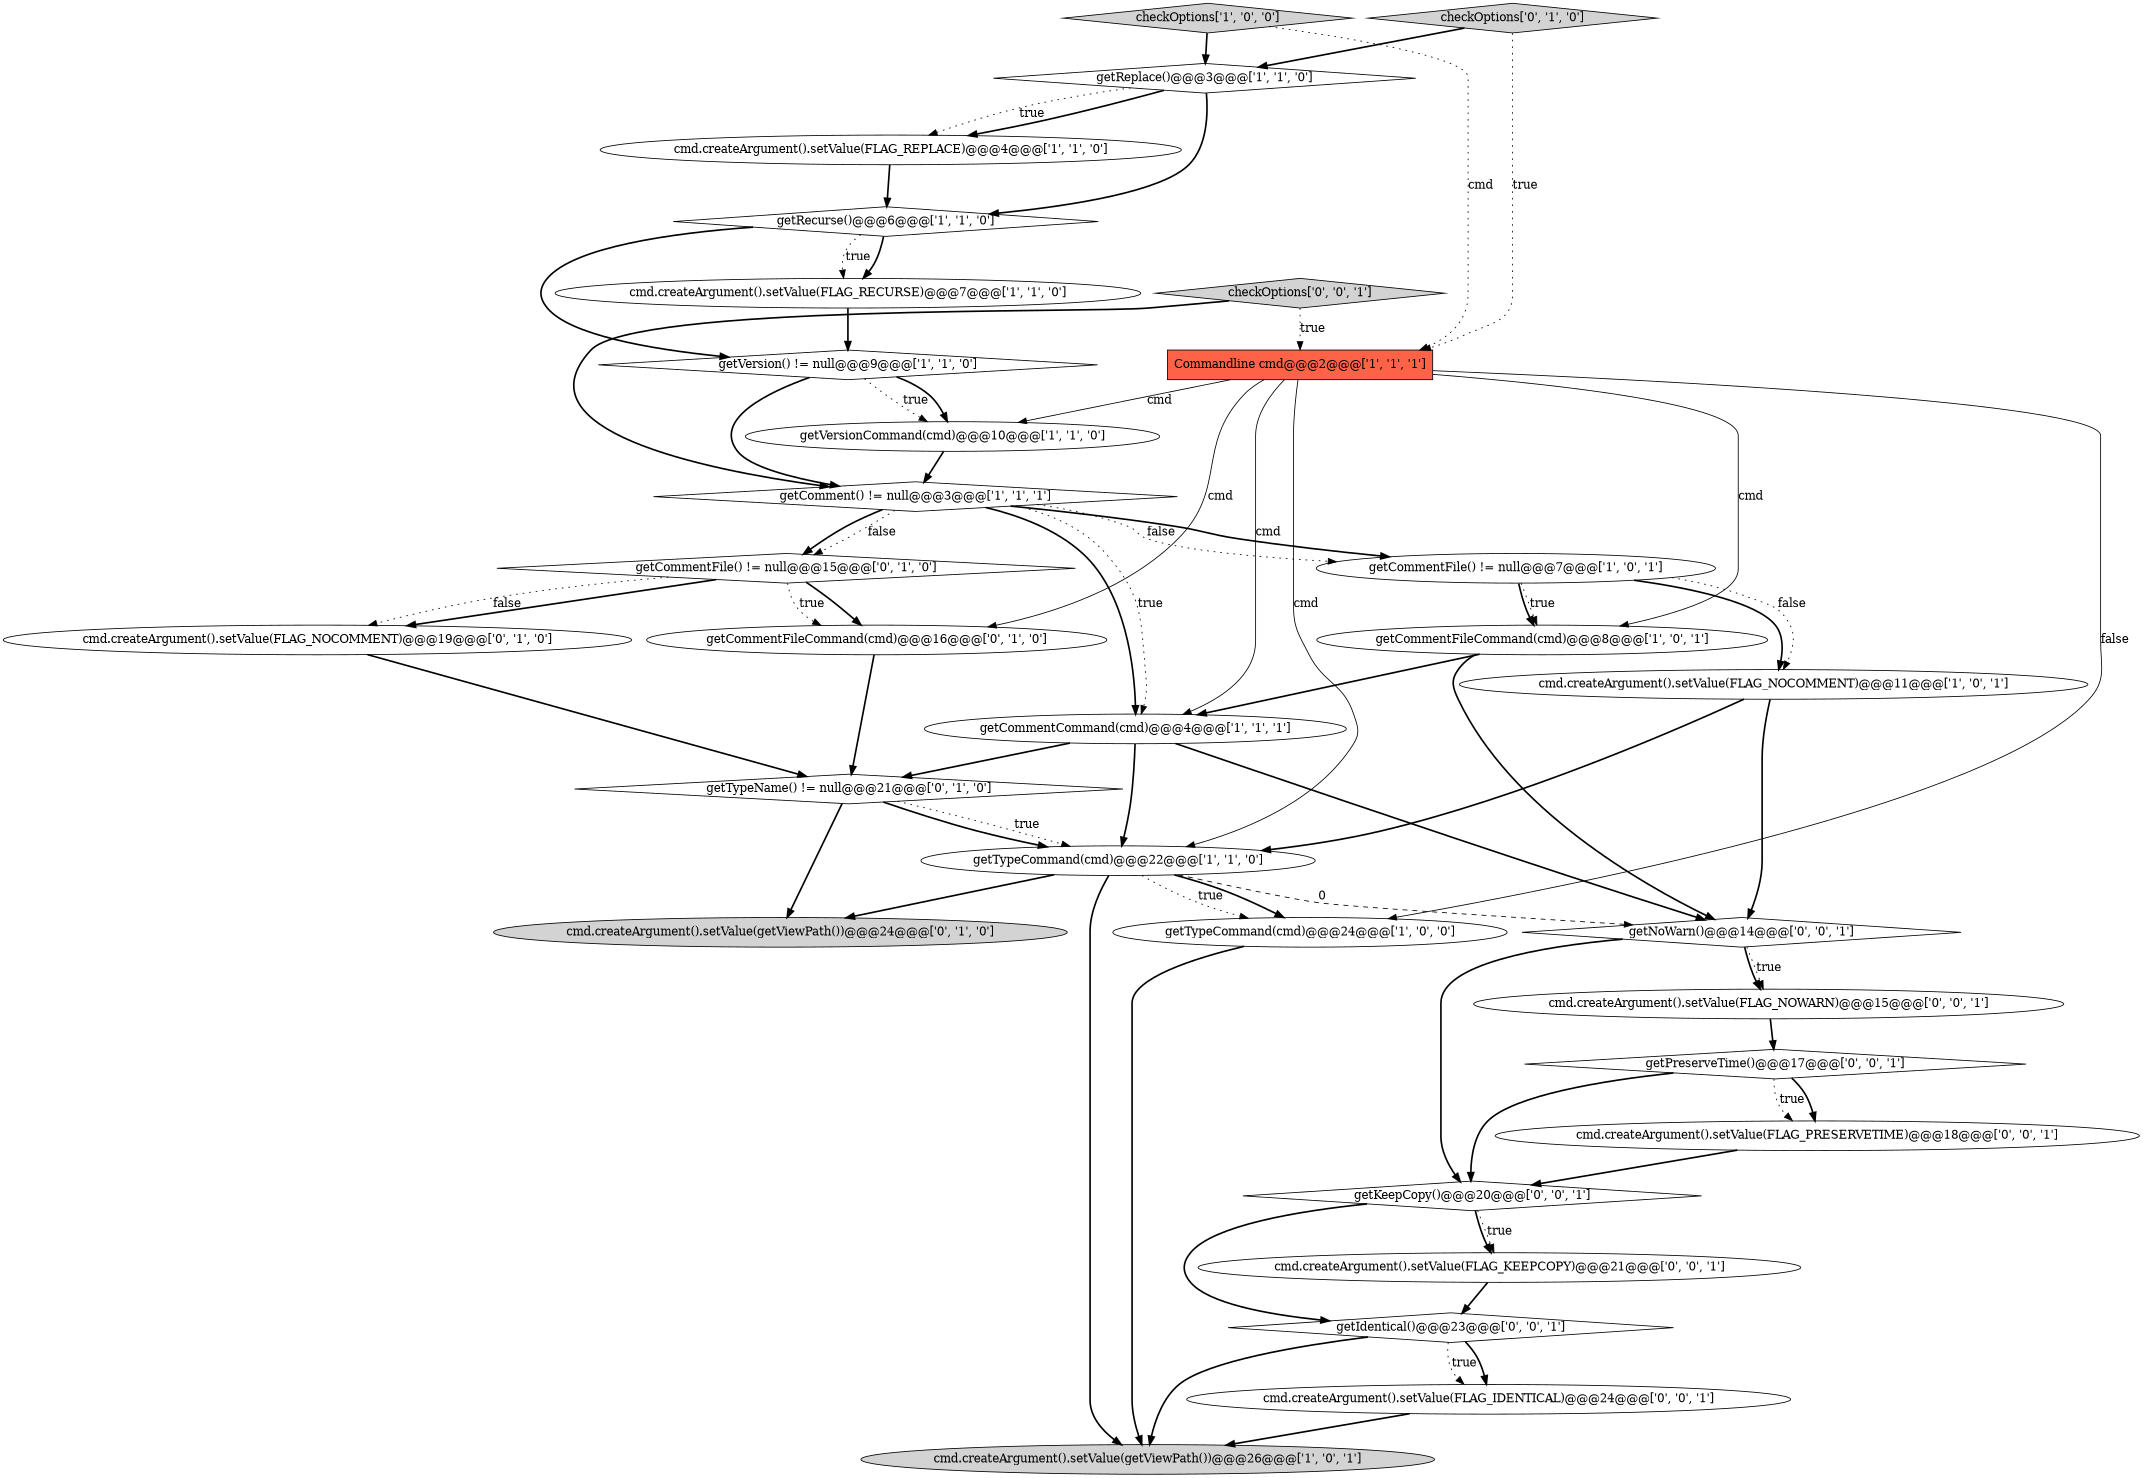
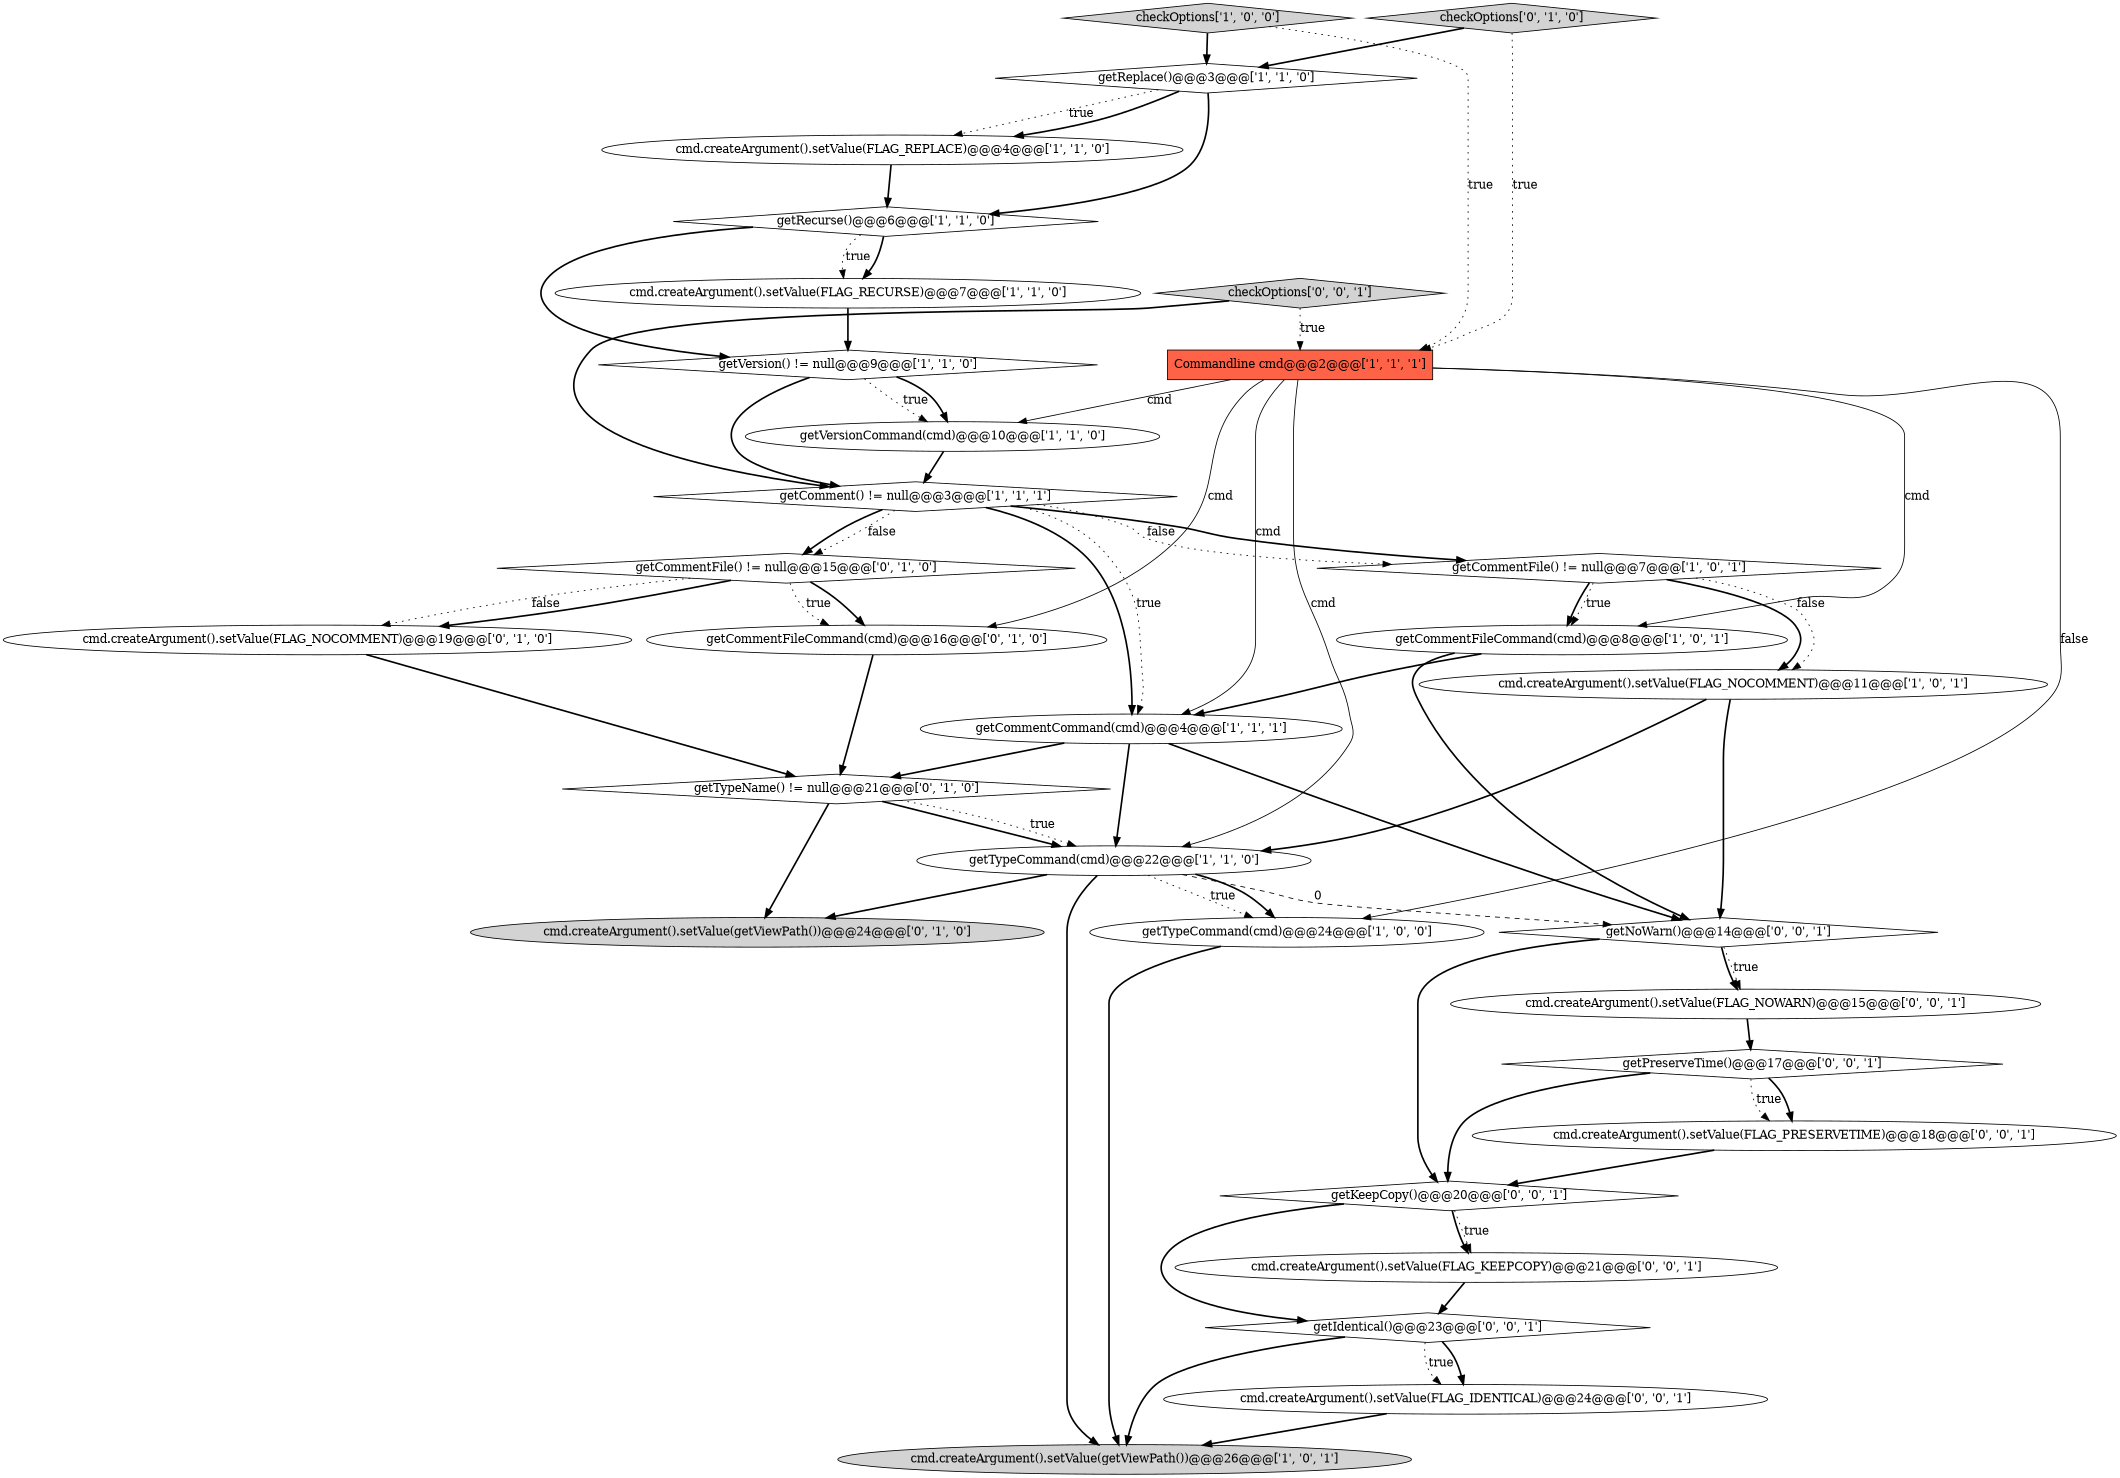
edge "checkOptions['1', '0', '0']" -> "Commandline cmd@@@2@@@['1', '1', '1']": label "cmd" -> "true"
node "getCommentFile() != null@@@7@@@['1', '0', '1']": shape ellipse -> diamond
